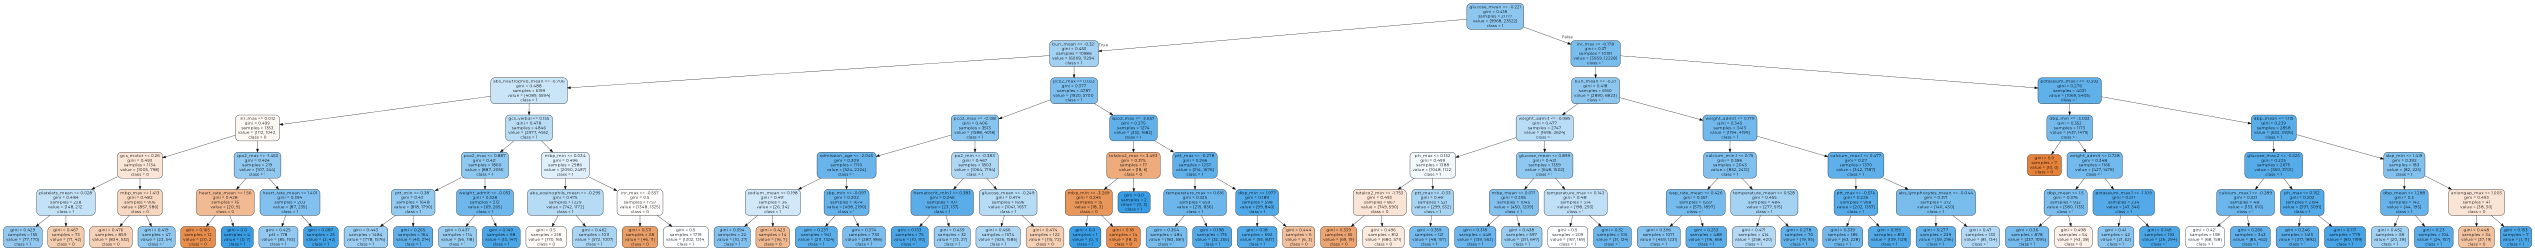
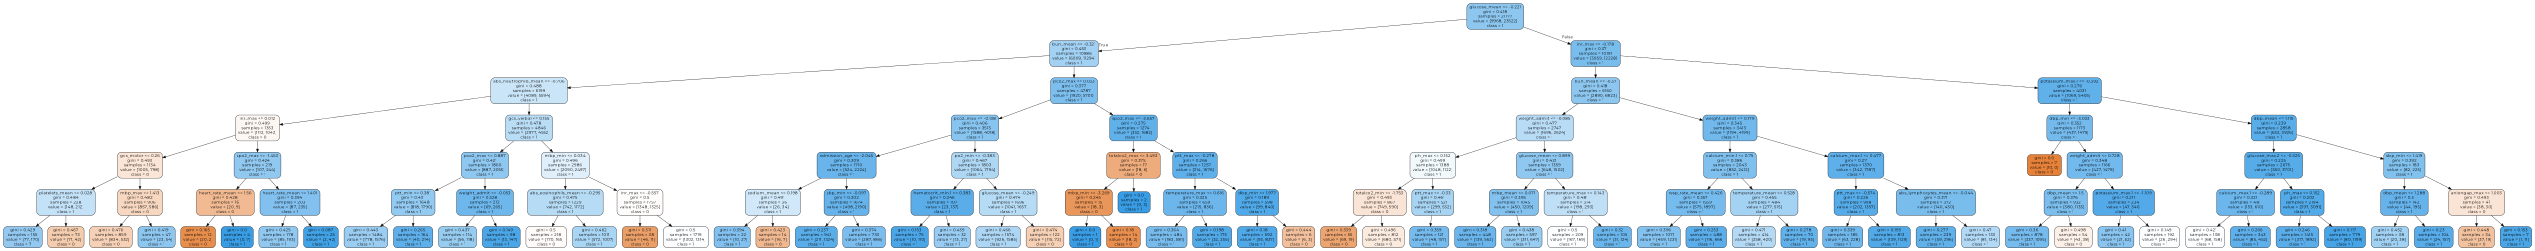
node "gini = 0.429 samples = 155 value = [77, 170] class = 1": label "gini = 0.429 samples = 155 value = [77, 170] class = 1" -> "gini = 0.429 samples = 155 value = [77, 170] class = 7"
node "gini = 0.425 ptt = 178 value = [85, 193] class = 1": label "gini = 0.425 ptt = 178 value = [85, 193] class = 1" -> "gini = 0.425 samples = 178 value = [85, 193] class = 1"
node "gini = 0.149 samples = 192 value = [26, 294] class = 1": fillcolor #4ba6e7 -> #fdfeff
